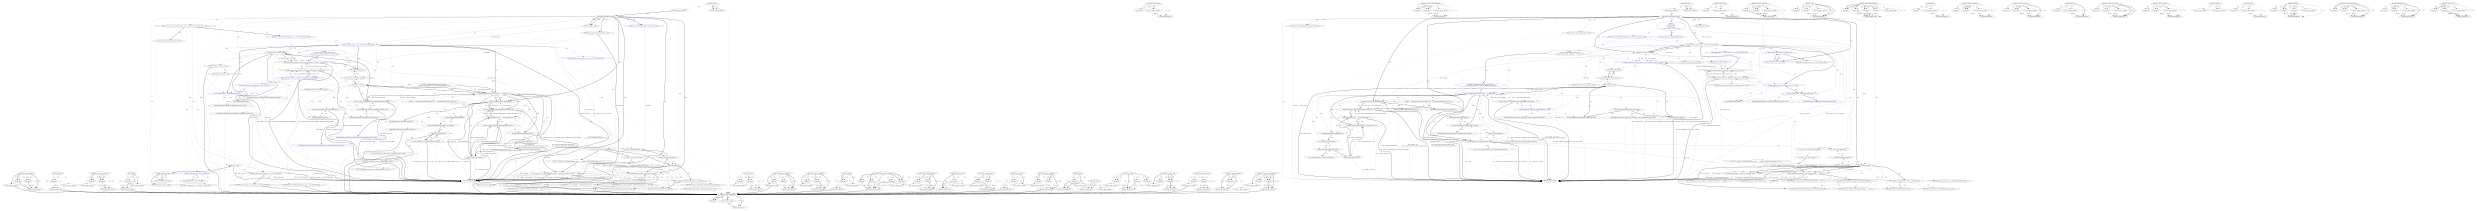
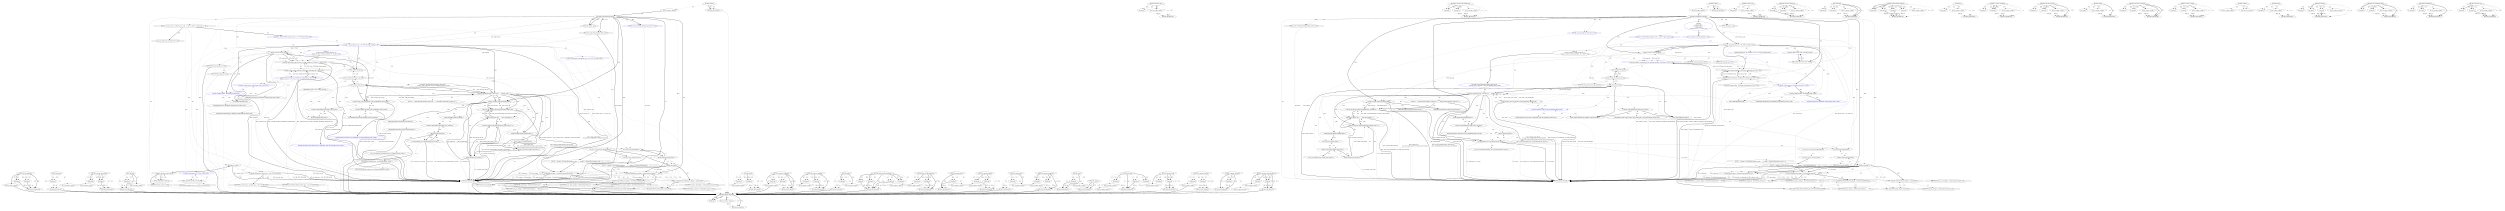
node "<(IDENTIFIER,net,response_code == net::HTTP_OK)<SUB>6</SUB>>": removed
